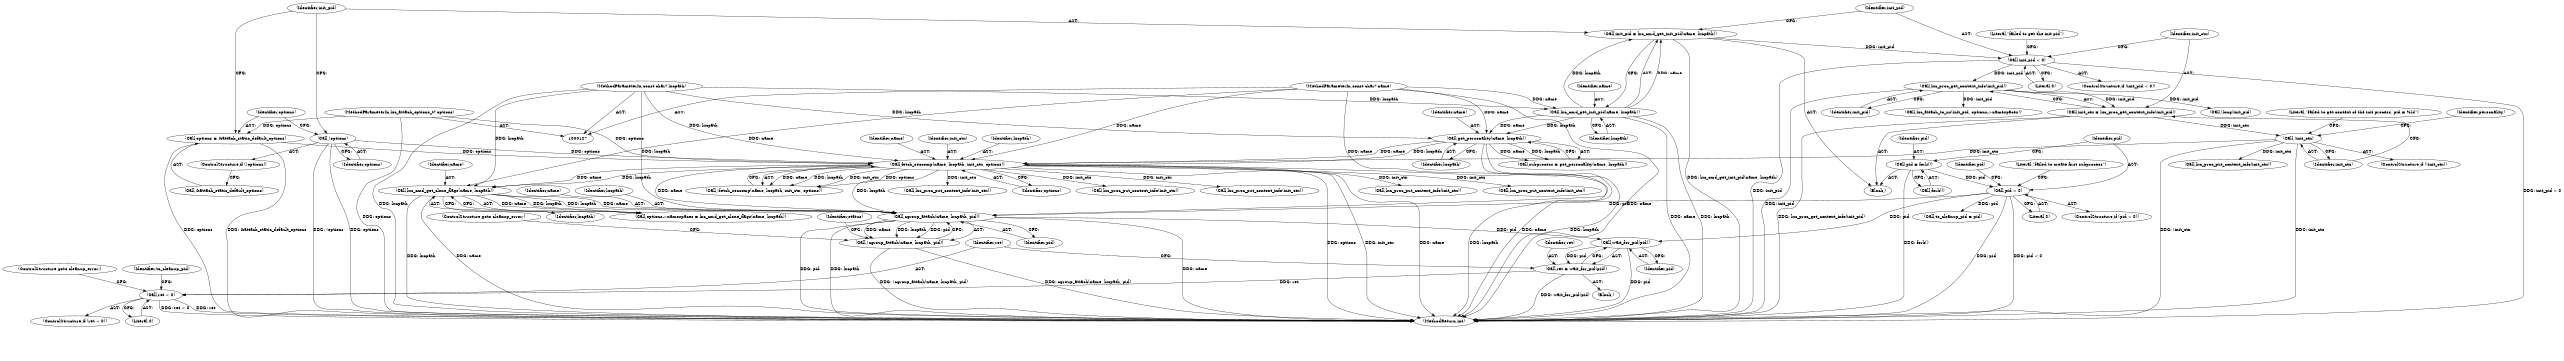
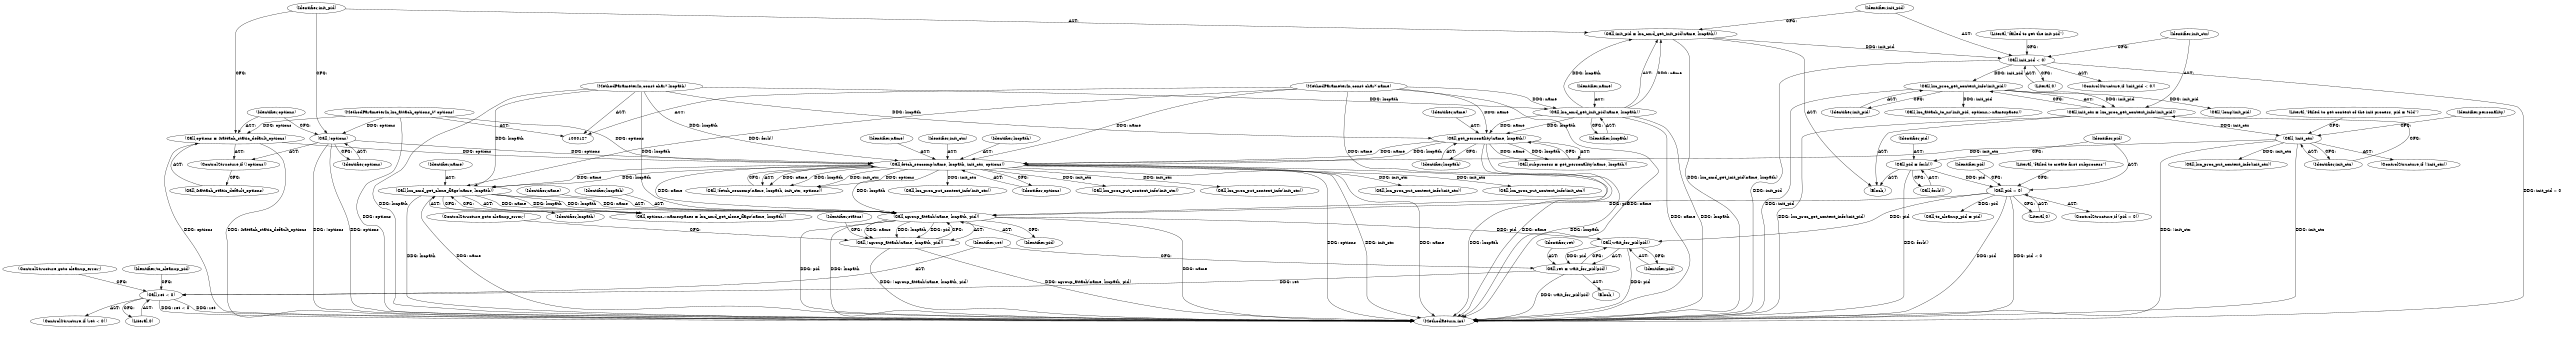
edge "(Call,init_pid = lxc_cmd_get_init_pid(name, lxcpath))" -> "(Call,lxc_cmd_get_init_pid(name, lxcpath))": removed, label "CFG:"
edge "(MethodParameterIn,lxc_attach_options_t* options)" -> "(Call,!options)": added, label "DDG: options"
edge "(MethodParameterIn,const char* name)" -> "(Call,lxc_cmd_get_clone_flags(name, lxcpath))": label "DDG: name" -> "DDG: fork()"
edge "(Call,options = &attach_static_default_options)" -> "(ControlStructure,if (!options))": added, label "AST:"
